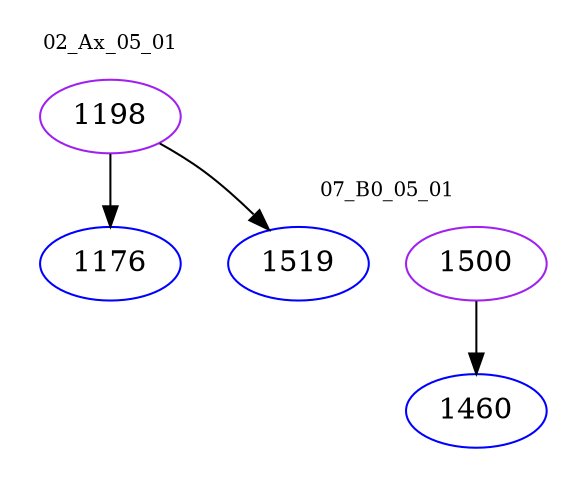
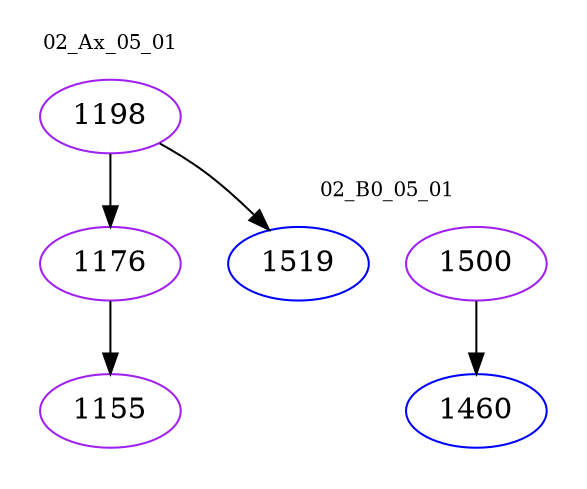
cluster "07_B0_05_01": label "07_B0_05_01" -> "02_B0_05_01"
node "1176": color blue -> purple
node "1155": added
